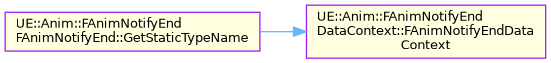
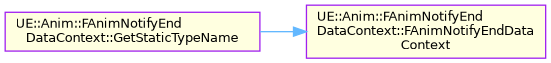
node "UE::Anim::FAnimNotifyEnd FAnimNotifyEnd::GetStaticTypeName": label "UE::Anim::FAnimNotifyEnd FAnimNotifyEnd::GetStaticTypeName" -> "UE::Anim::FAnimNotifyEnd DataContext::GetStaticTypeName"
